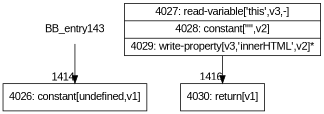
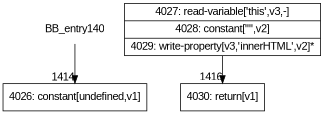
node "BB_entry143": label "BB_entry143" -> "BB_entry140"
